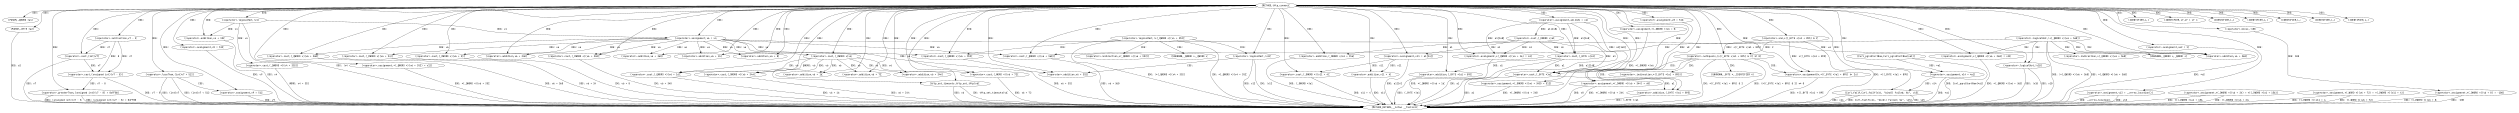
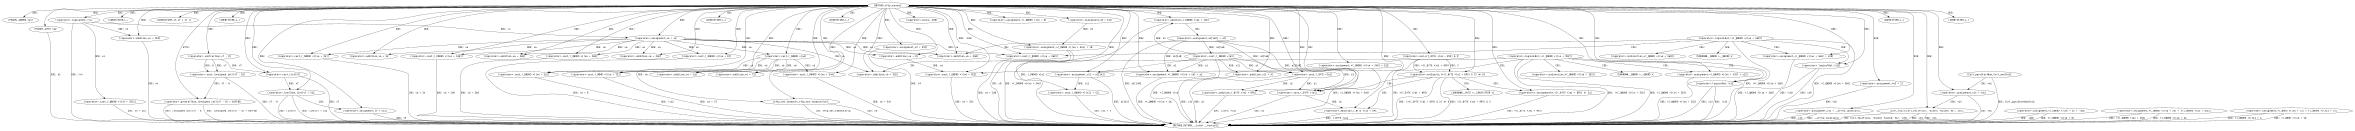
edge "(METHOD,tftp_connect)" -> "(<operator>.assignment,a1[148] = v4)": now "(<operator>.addition,(_DWORD *)a1 + 156)" -> "(<operator>.assignment,a1[148] = v4)"
edge "(METHOD,tftp_connect)" -> "(<operator>.cast,(_QWORD *)(v6 + 352))": label "DDG: " -> "DDG: -100"
edge "(METHOD,tftp_connect)" -> "(<operator>.greaterThan,(unsigned int)(v7 - 8) > 0xFFB0)": label "DDG: " -> "BYTE: "
edge "(<operator>.assignment,v6 = v4)" -> "(<operator>.cast,(_QWORD *)(v6 + 352))": now "(<operator>.addition,v6 + 8)" -> "(<operator>.cast,(_QWORD *)(v6 + 352))"
node "(Curl_pgrsStartNow,Curl_pgrsStartNow(*a1))": label "(Curl_pgrsStartNow,Curl_pgrsStartNow(*a1))" -> "(Curl_pgrsStartNow,Curl_and(*a1))"
edge "(<operator>.and,*((_BYTE *)a1 + 895) & 2)" -> "(<operators>.assignmentOr,*((_BYTE *)a1 + 895) |= 2u)": removed, label "DDG: *((_BYTE *)a1 + 895)"
edge "(<operator>.cast,(int)v7)" -> "(<operator>.cast,(unsigned int)(v7 - 8))": now "(<operator>.cast,(int)v7)" -> "(<operator>.lessThan,(int)v7 < 512)"
edge "(<operator>.logicalNot,!v12)" -> "(<operator>.addition,v6 + 352)": now "(<operator>.logicalNot,!*(_QWORD *)(v4 + 352))" -> "(<operator>.addition,v6 + 352)"
edge "(<operator>.assignment,v11 = a1[14])" -> "(<operator>.addition,v11 + 4)": now "(<operator>.cast,(_DWORD *)a1)" -> "(<operator>.addition,v11 + 4)"
edge "(<operator>.logicalNot,!*(_QWORD *)(v4 + 352))" -> "(<operator>.assignment,*(_QWORD *)(v6 + 352) = v12)": added, label "CDG:"
edge "(<operator>.cast,(_DWORD *)v6)" -> "(<operator>.cast,(_DWORD *)(v6 + 344))": label "QWORD: v6" -> "DDG: v6"
node "(<operator>.addition,v6 + 344)": removed
node "(<operator>.indirection,*((_BYTE *)a1 + 895))": removed
edge "(<operator>.minus,-100)" -> "(<operator>.assignment,*(_DWORD *)(v6 + 8) = -100)": removed, label "DDG: 100"
edge "(<operator>.cast,(_QWORD *)(v4 + 352))" -> "(METHOD_RETURN,__int64 __fastcall)": label "WORD: v4 + 352" -> "DDG: v4 + 352"
node "(tftp_set_timeouts,tftp_set_tftp(v6))": label "(tftp_set_timeouts,tftp_set_tftp(v6))" -> "(tftp_set_timeouts,tftp_set_timeouts(v6))"
edge "(<operator>.cast,(_QWORD *)(v6 + 16))" -> "(METHOD_RETURN,__int64 __fastcall)": label "DDG: v6 + 16" -> "DDG: !v12"
edge "(<operator>.assignment,*(_DWORD *)v6 = 0)" -> "(METHOD_RETURN,__int64 __fastcall)": now "(<operator>.cast,(_DWORD *)a1)" -> "(METHOD_RETURN,__int64 __fastcall)"
